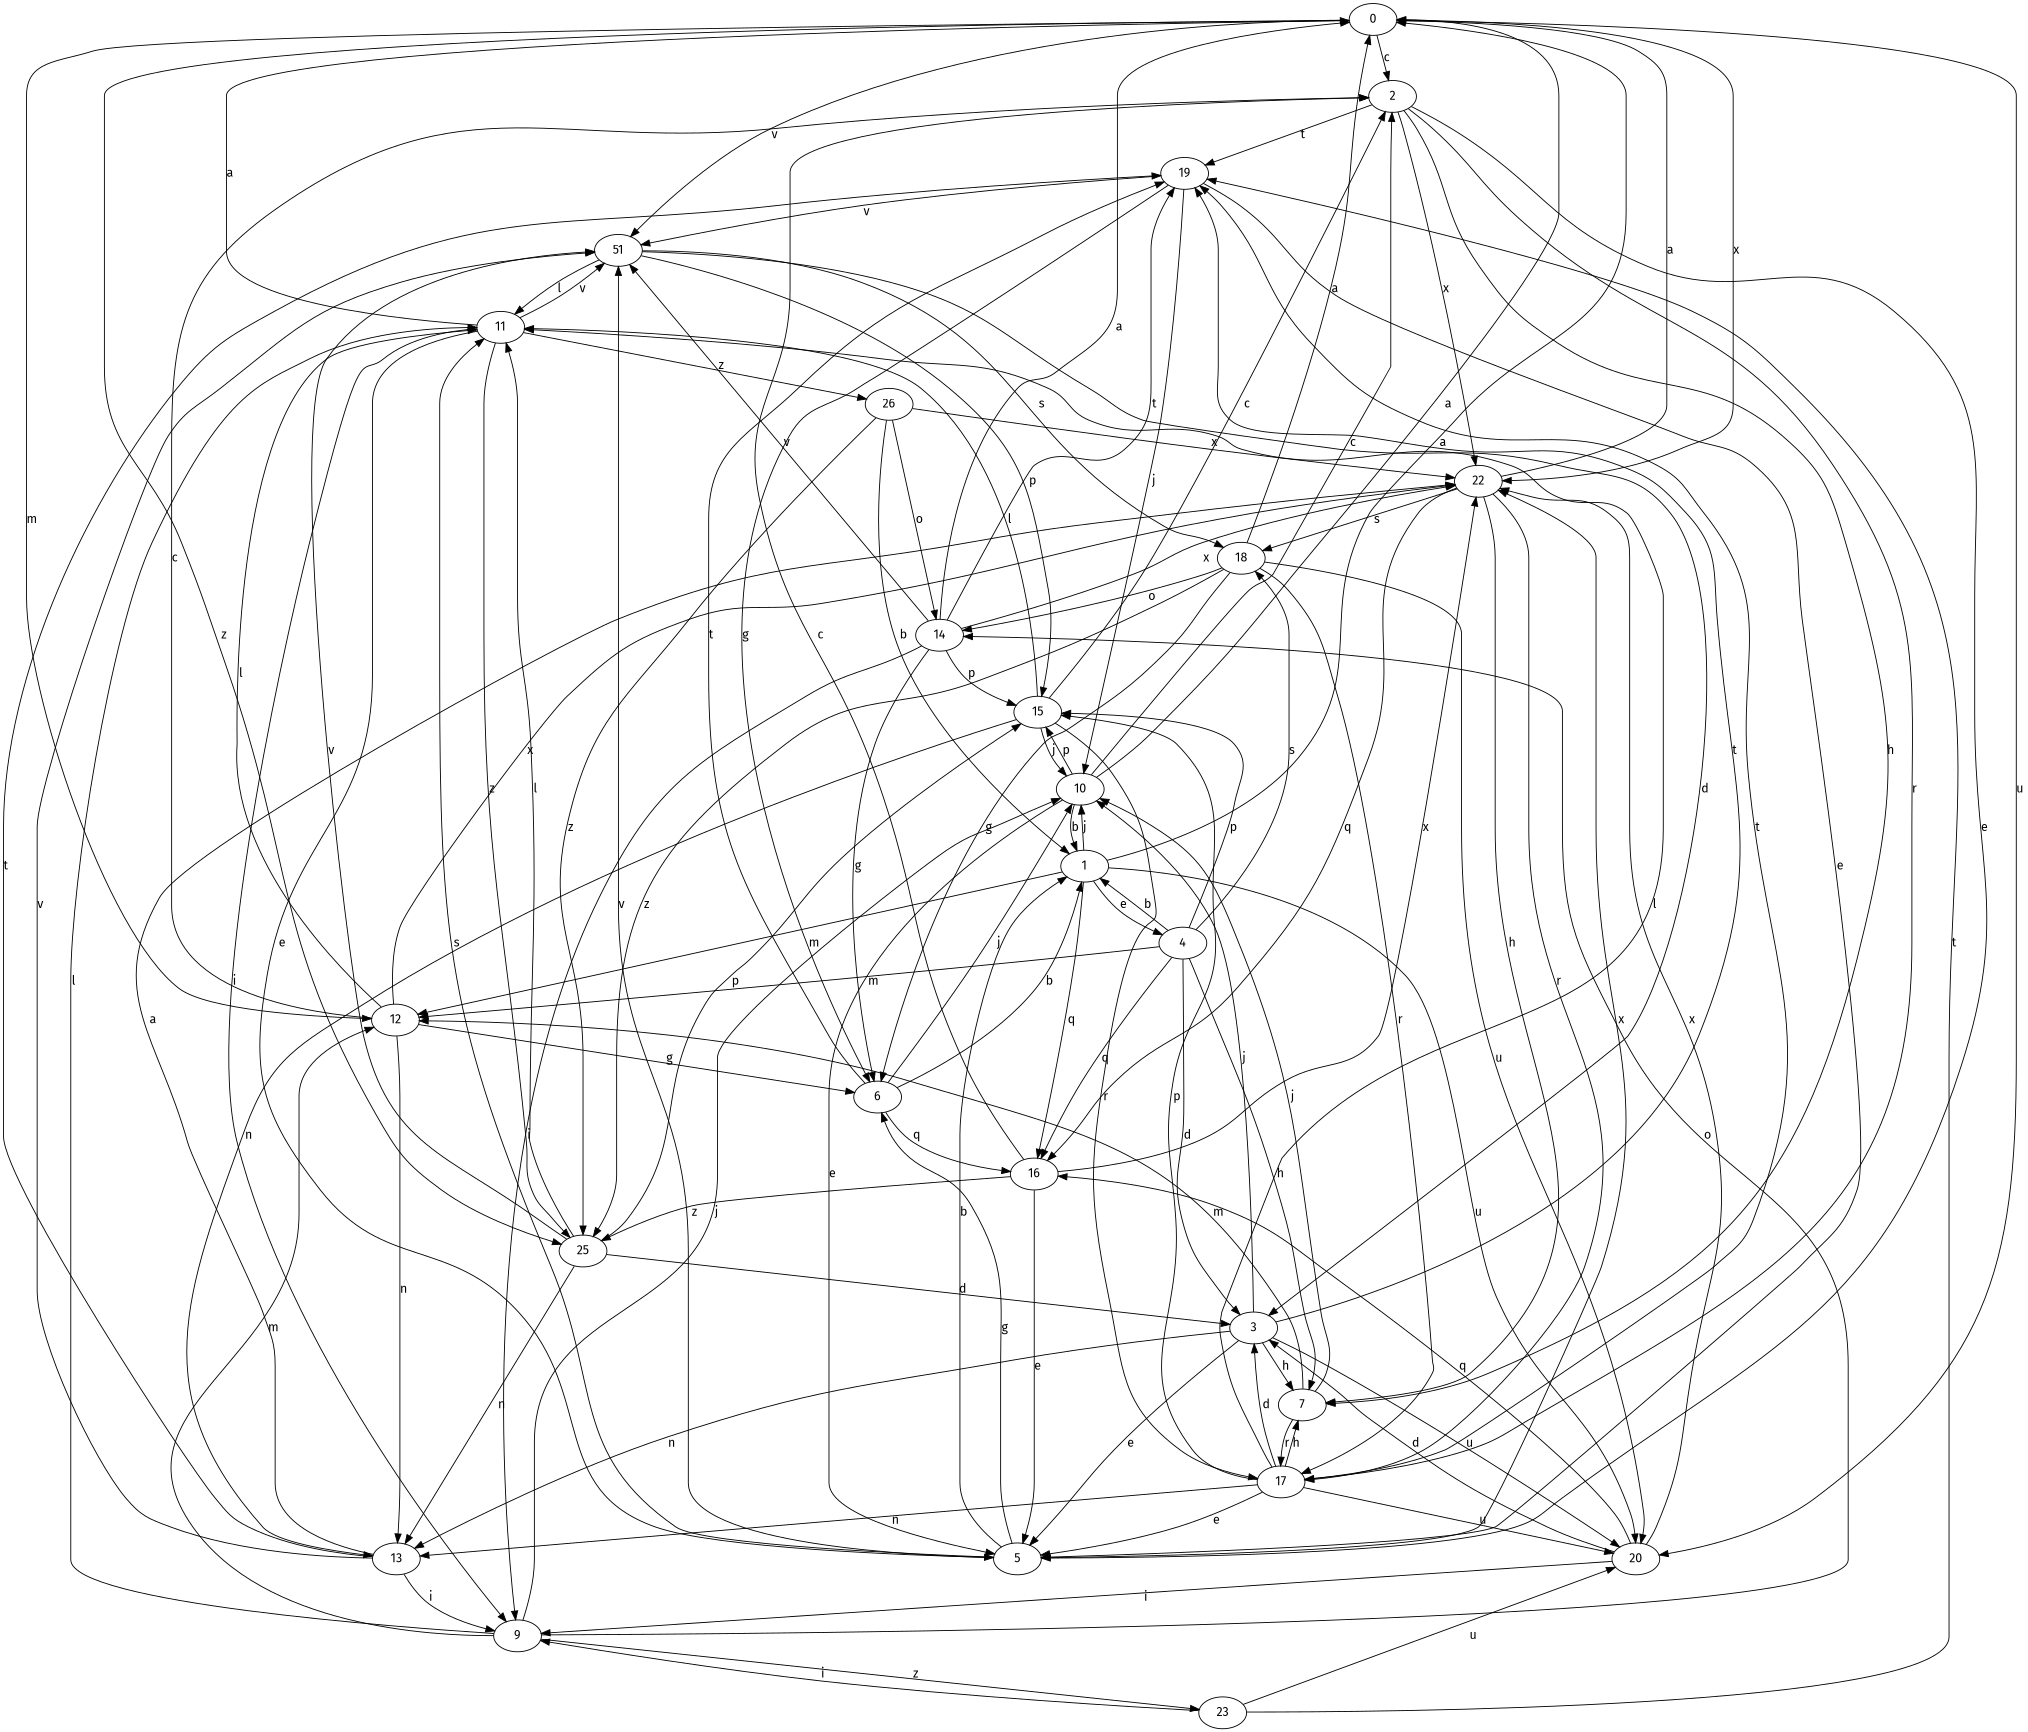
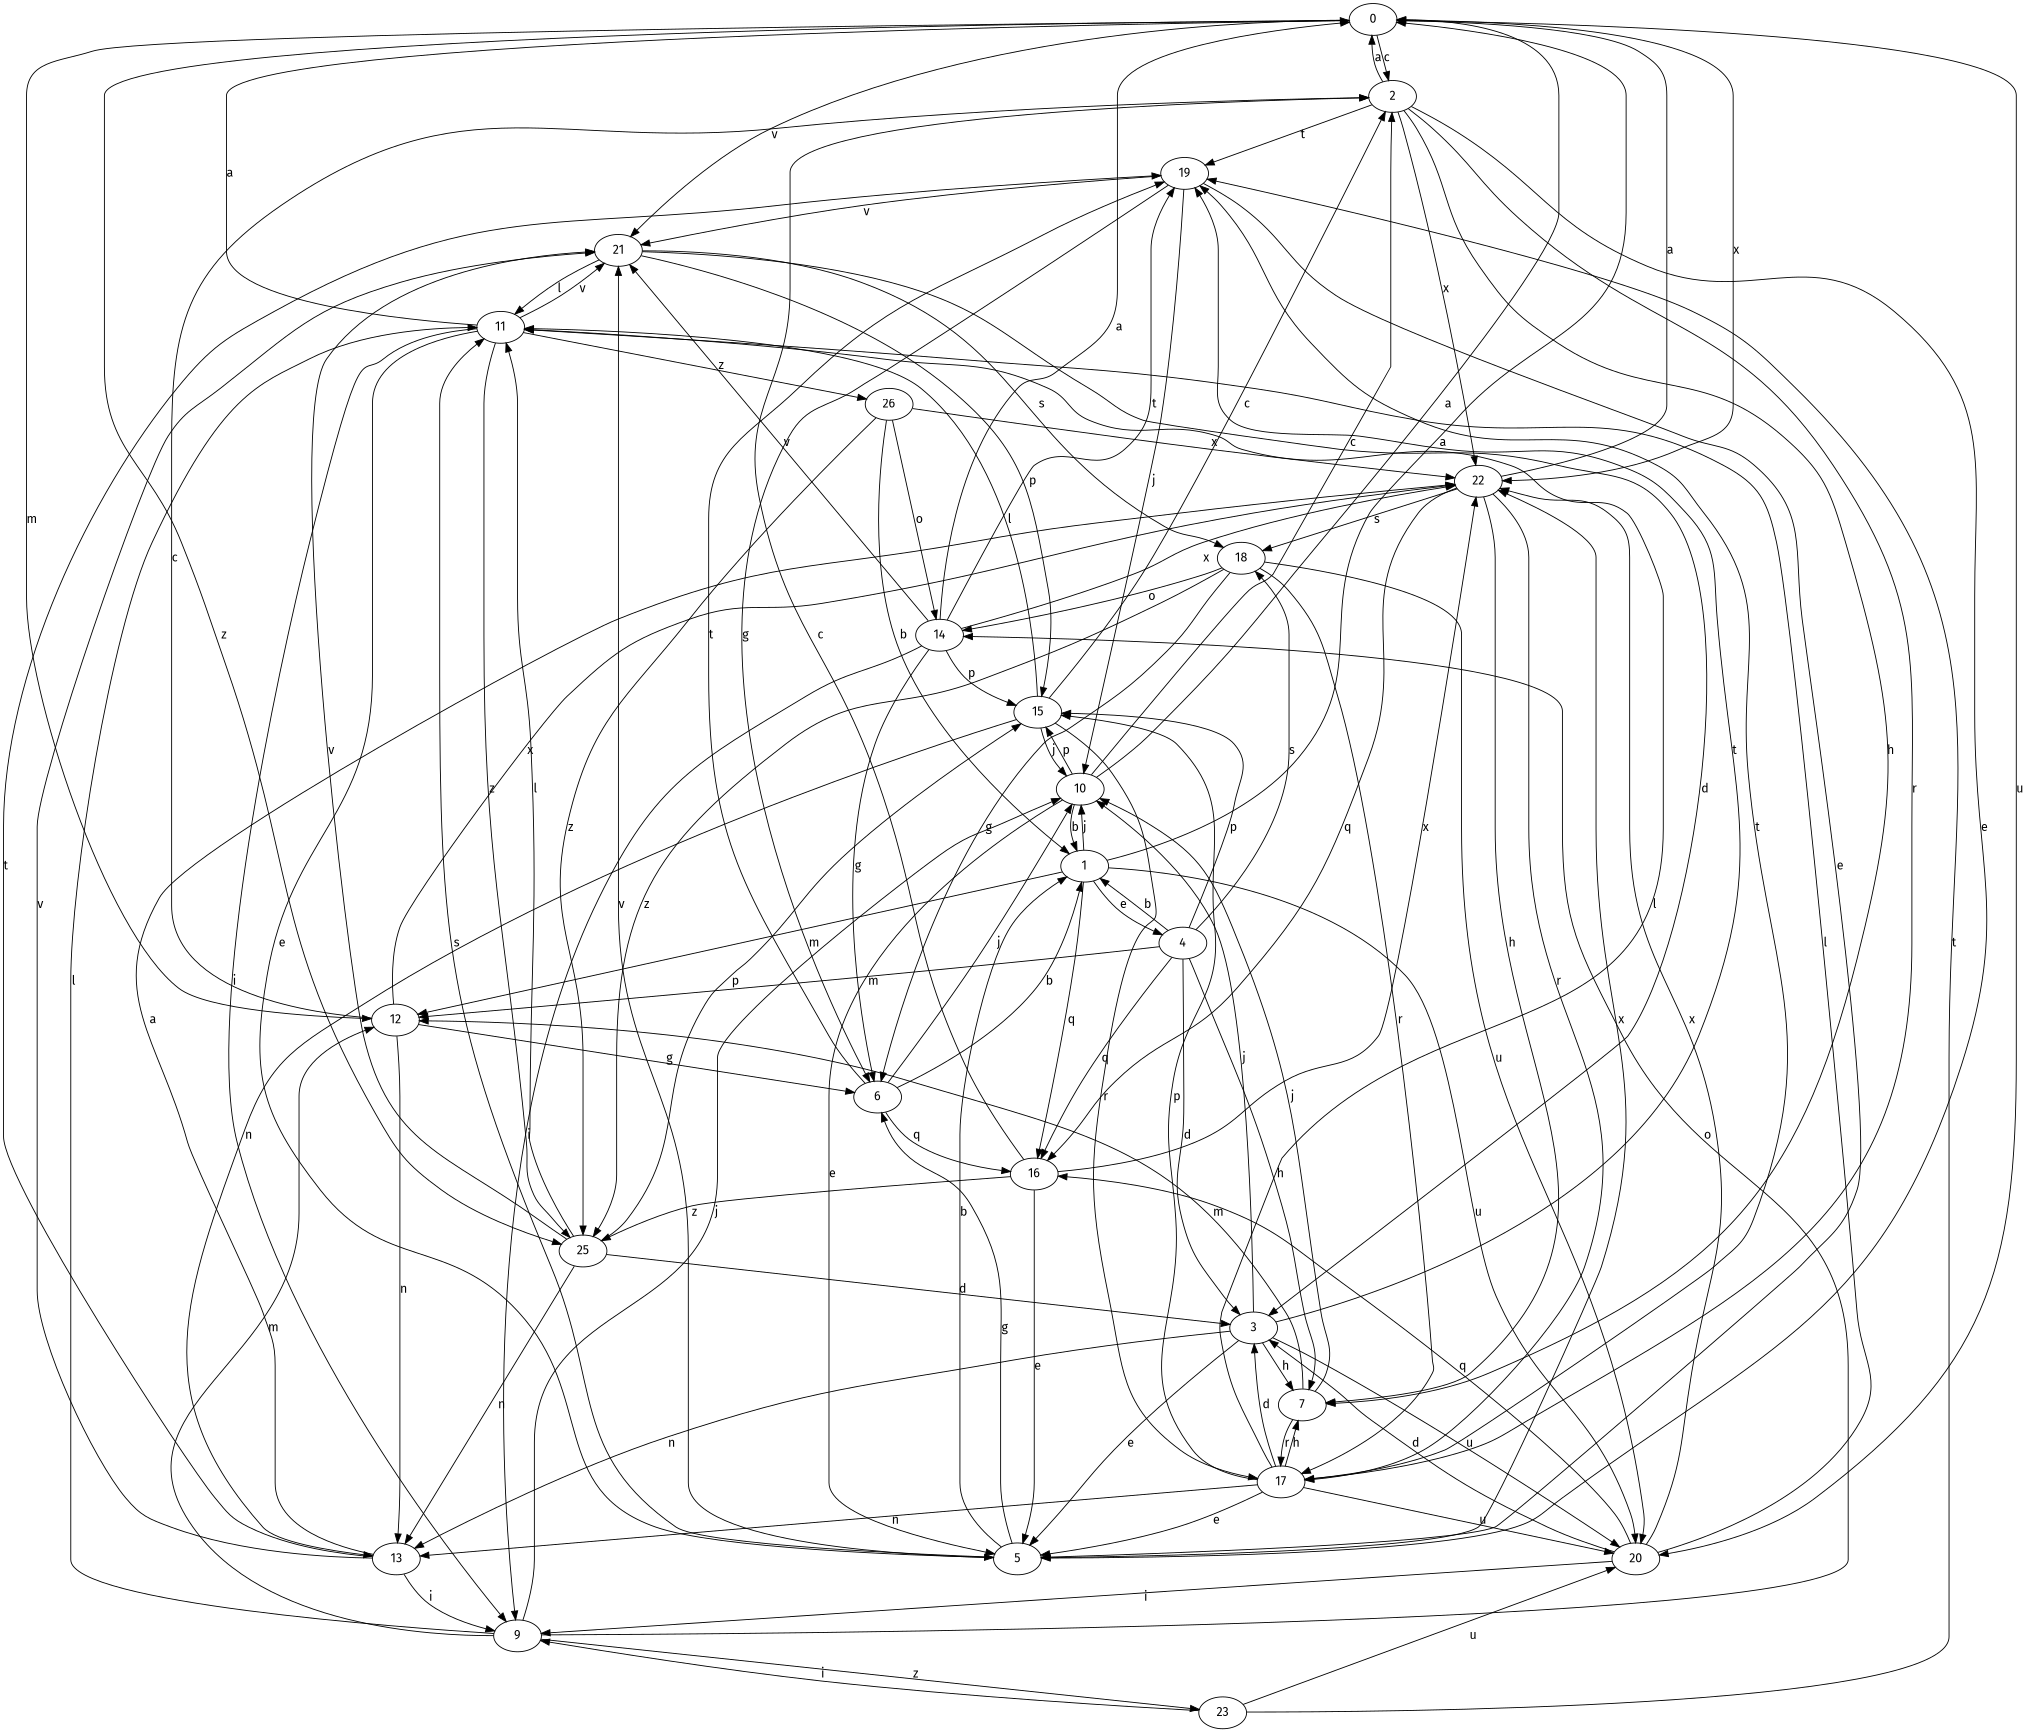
node "51": label "51" -> "21"
edge "18" -> "0": now "2" -> "0"
edge "12" -> "11": now "20" -> "11"
